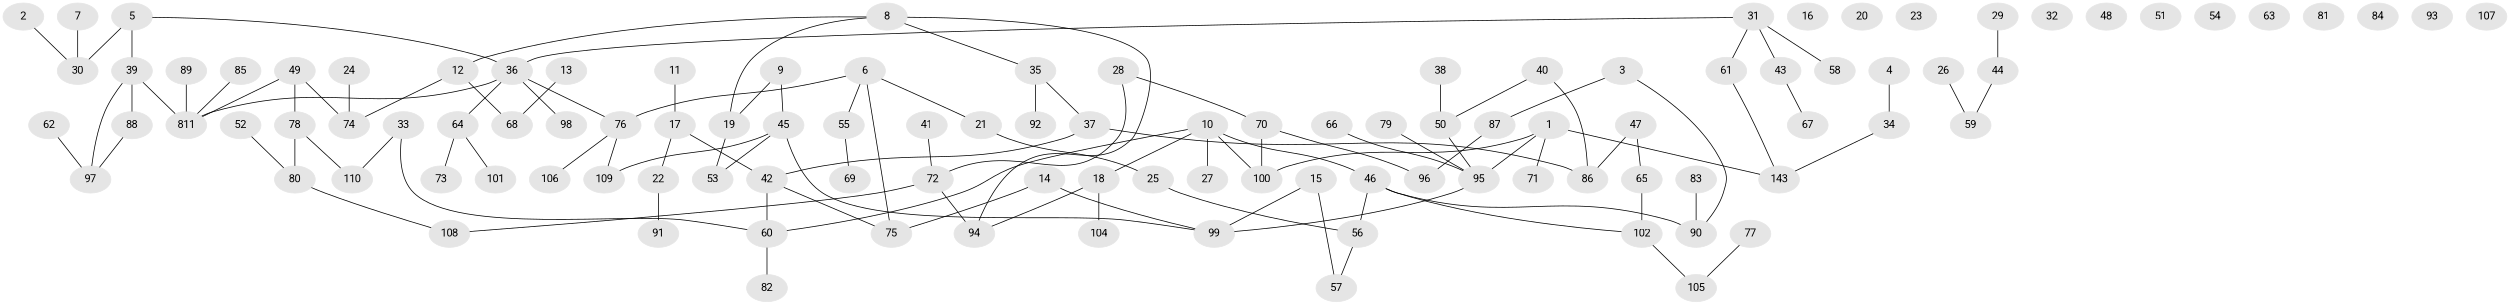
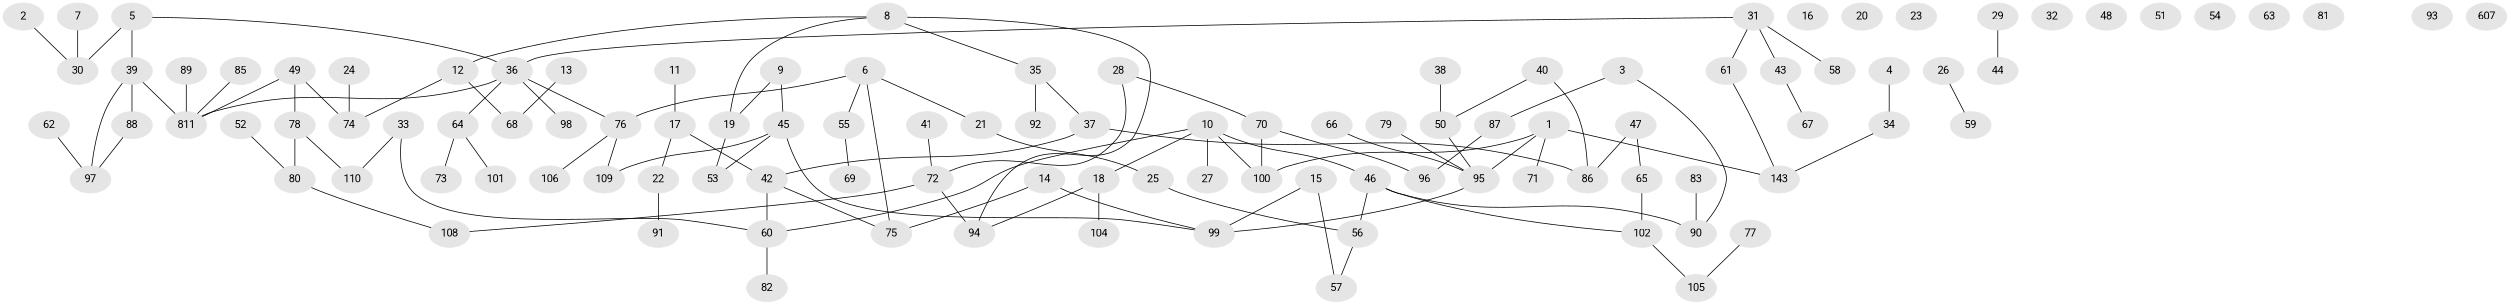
node "84": removed
node "107": label "107" -> "607"
edge "44" -- "59": removed
